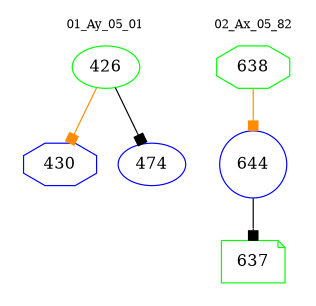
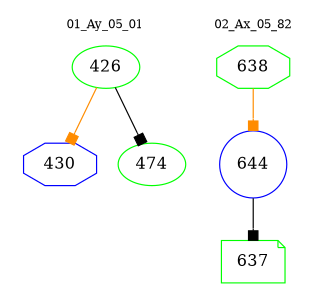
node "474": color blue -> green
